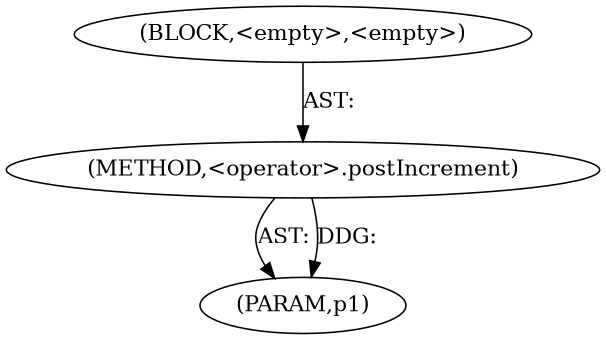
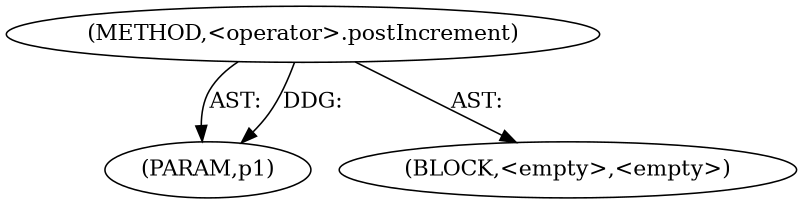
edge "(BLOCK,<empty>,<empty>)" -> "(METHOD,<operator>.postIncrement)": reversed
